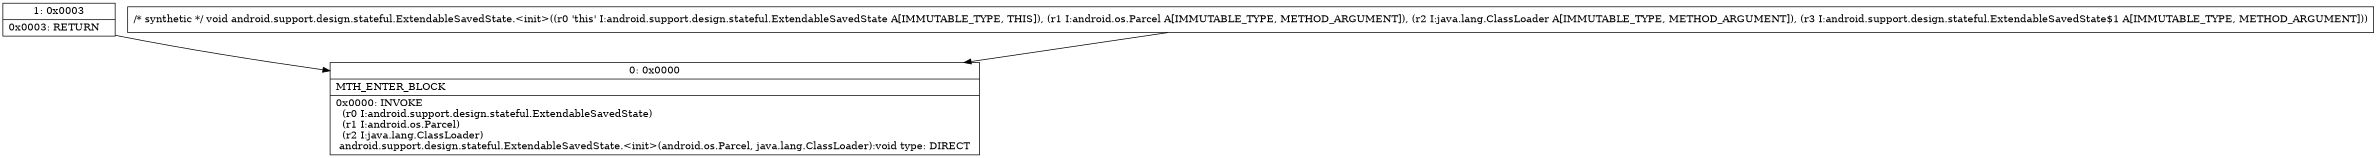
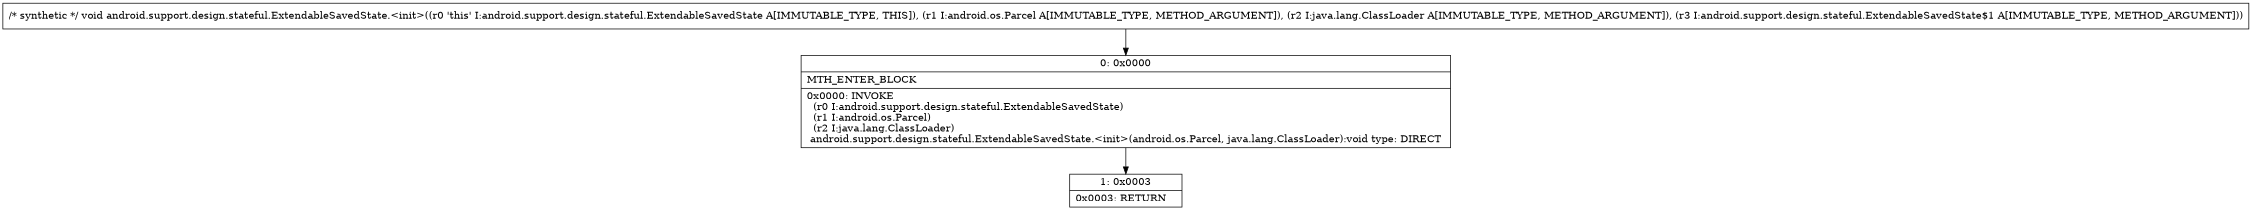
edge "1: 0x0003" -> "0: 0x0000": reversed
